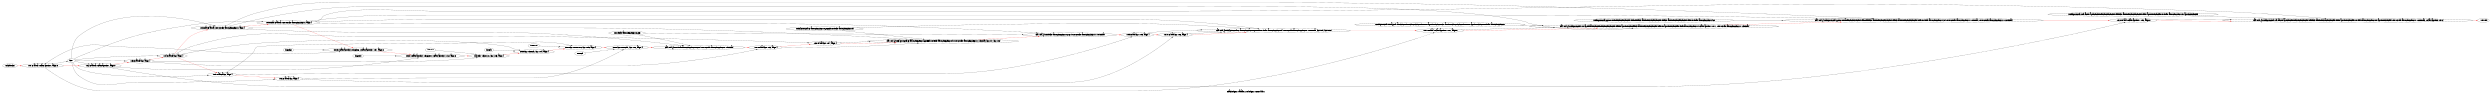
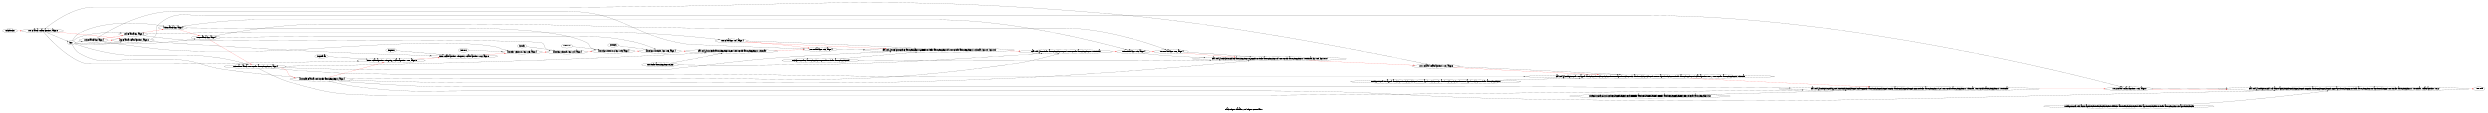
edge "%t4 = alloca i32, align 4" -> "%in_mat = alloca %struct.xf_Mat_0_256_256_1_, align 4": now "%t6 = alloca i32, align 4" -> "%in_mat = alloca %struct.xf_Mat_0_256_256_1_, align 4"
edge "%t7 = load i32* %t3, align 4" -> "%t8 = load i32* %t4, align 4": reversed
node "img_inp": label "img_inp" -> "img_xfMat"
edge "%t2 = alloca %class.ap_uint*, align 8" -> "%t3 = alloca i32, align 4": reversed
